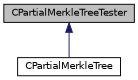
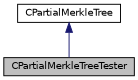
edge "CPartialMerkleTree" -> "CPartialMerkleTreeTester": reversed
